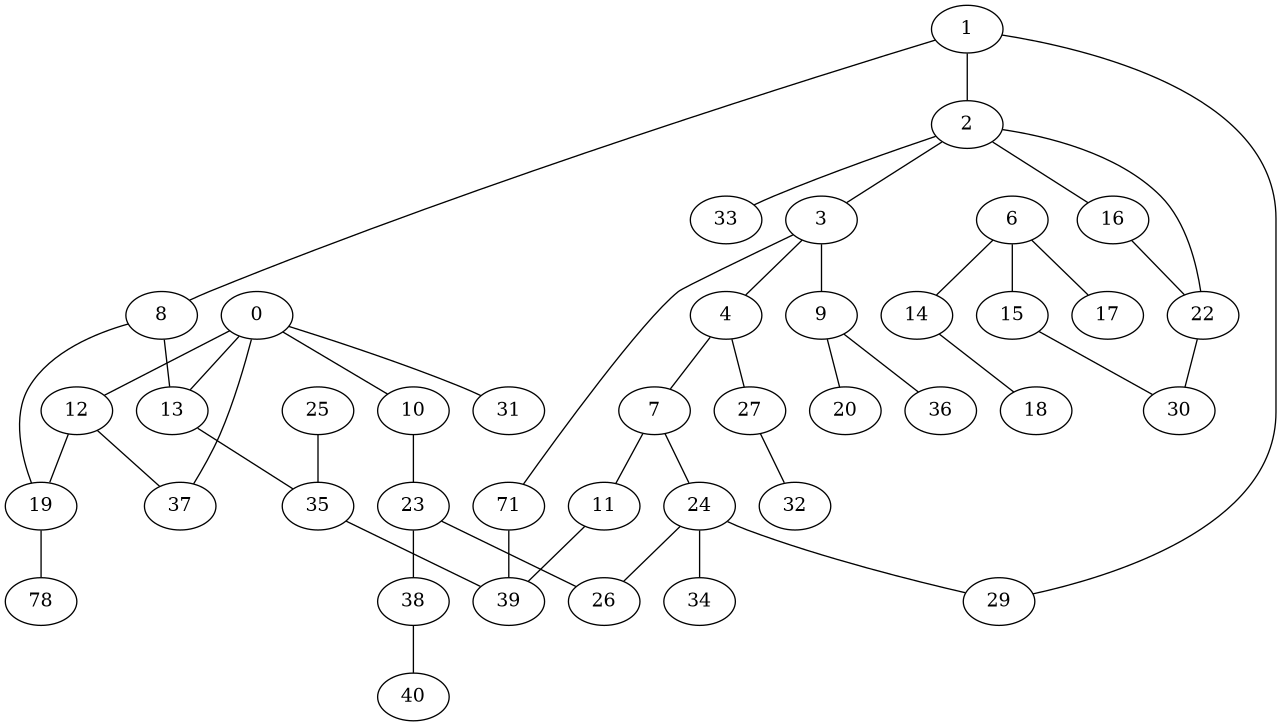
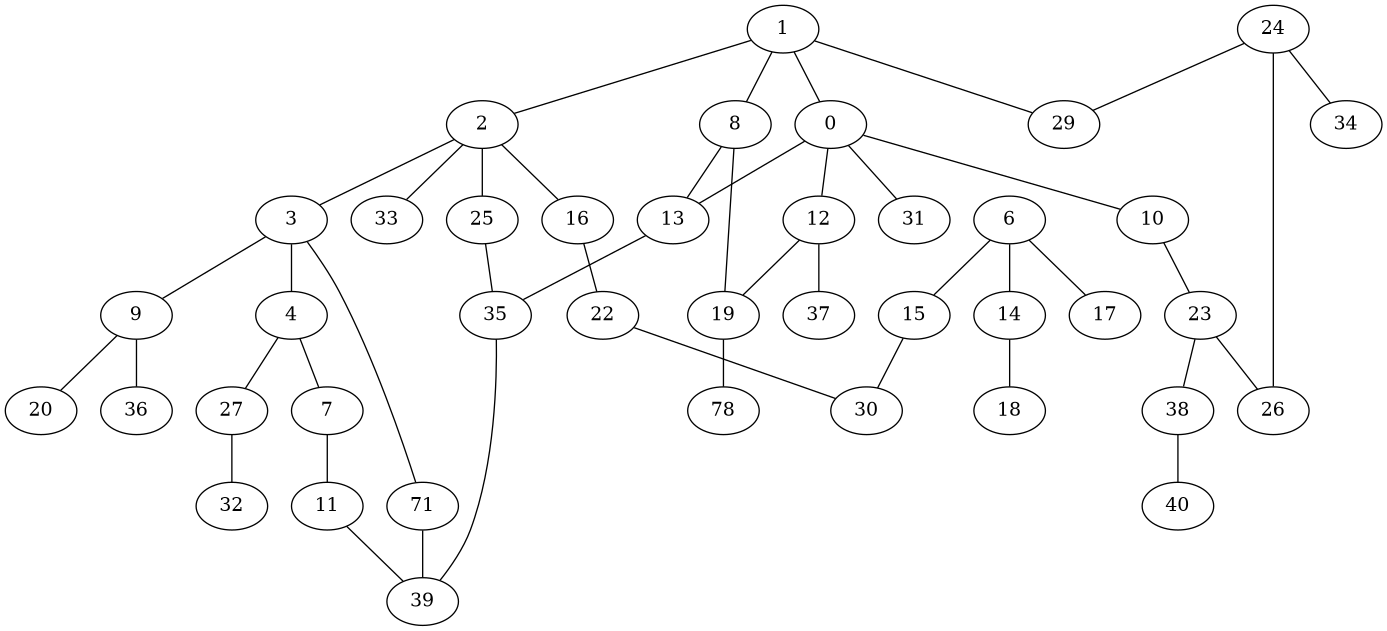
edge "2" -- "22": now "2" -- "25"
edge "0" -- "37": now "0" -- "1"
edge "7" -- "24": removed
